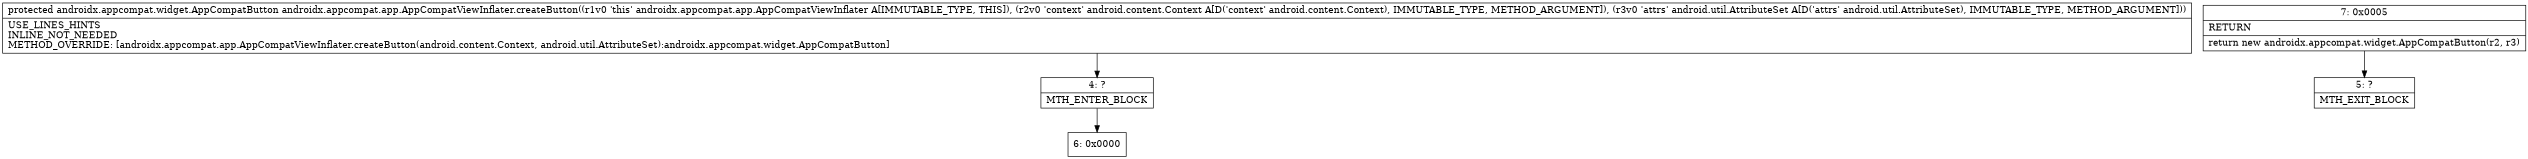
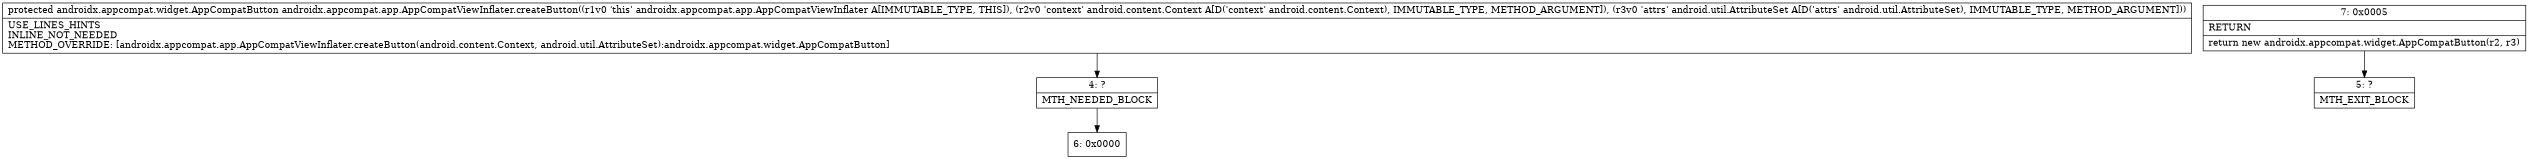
node "4: ?": text "MTH_ENTER_BLOCK" -> "MTH_NEEDED_BLOCK"
